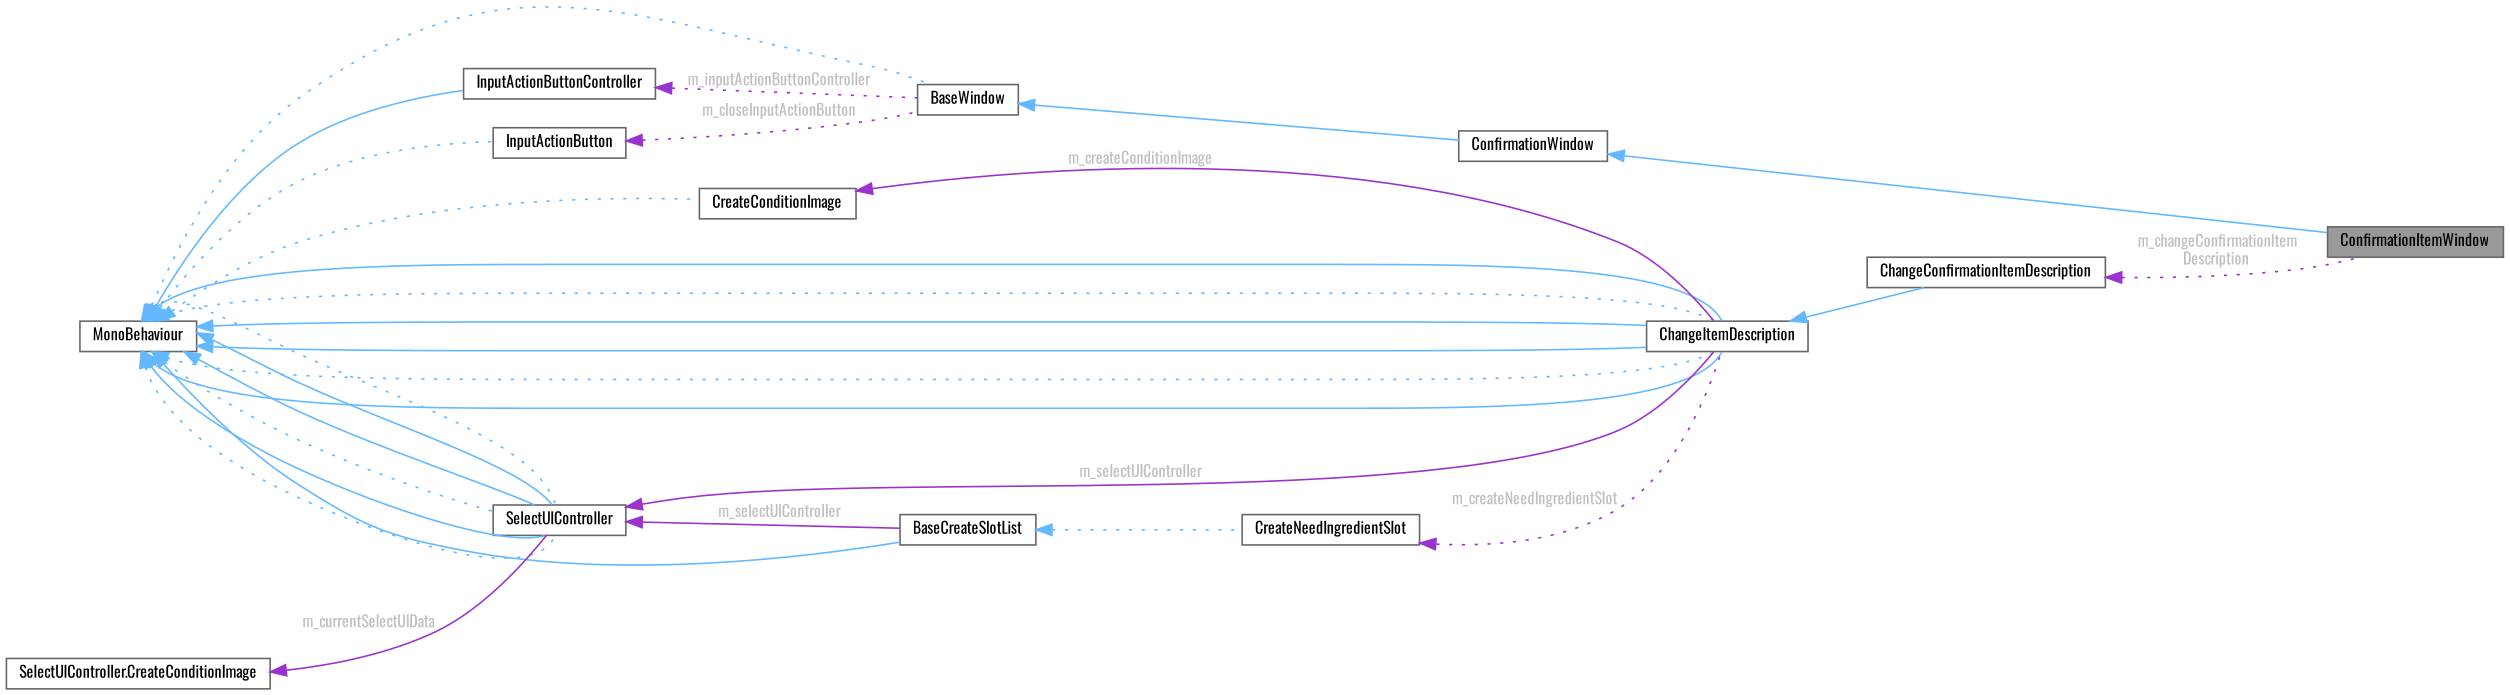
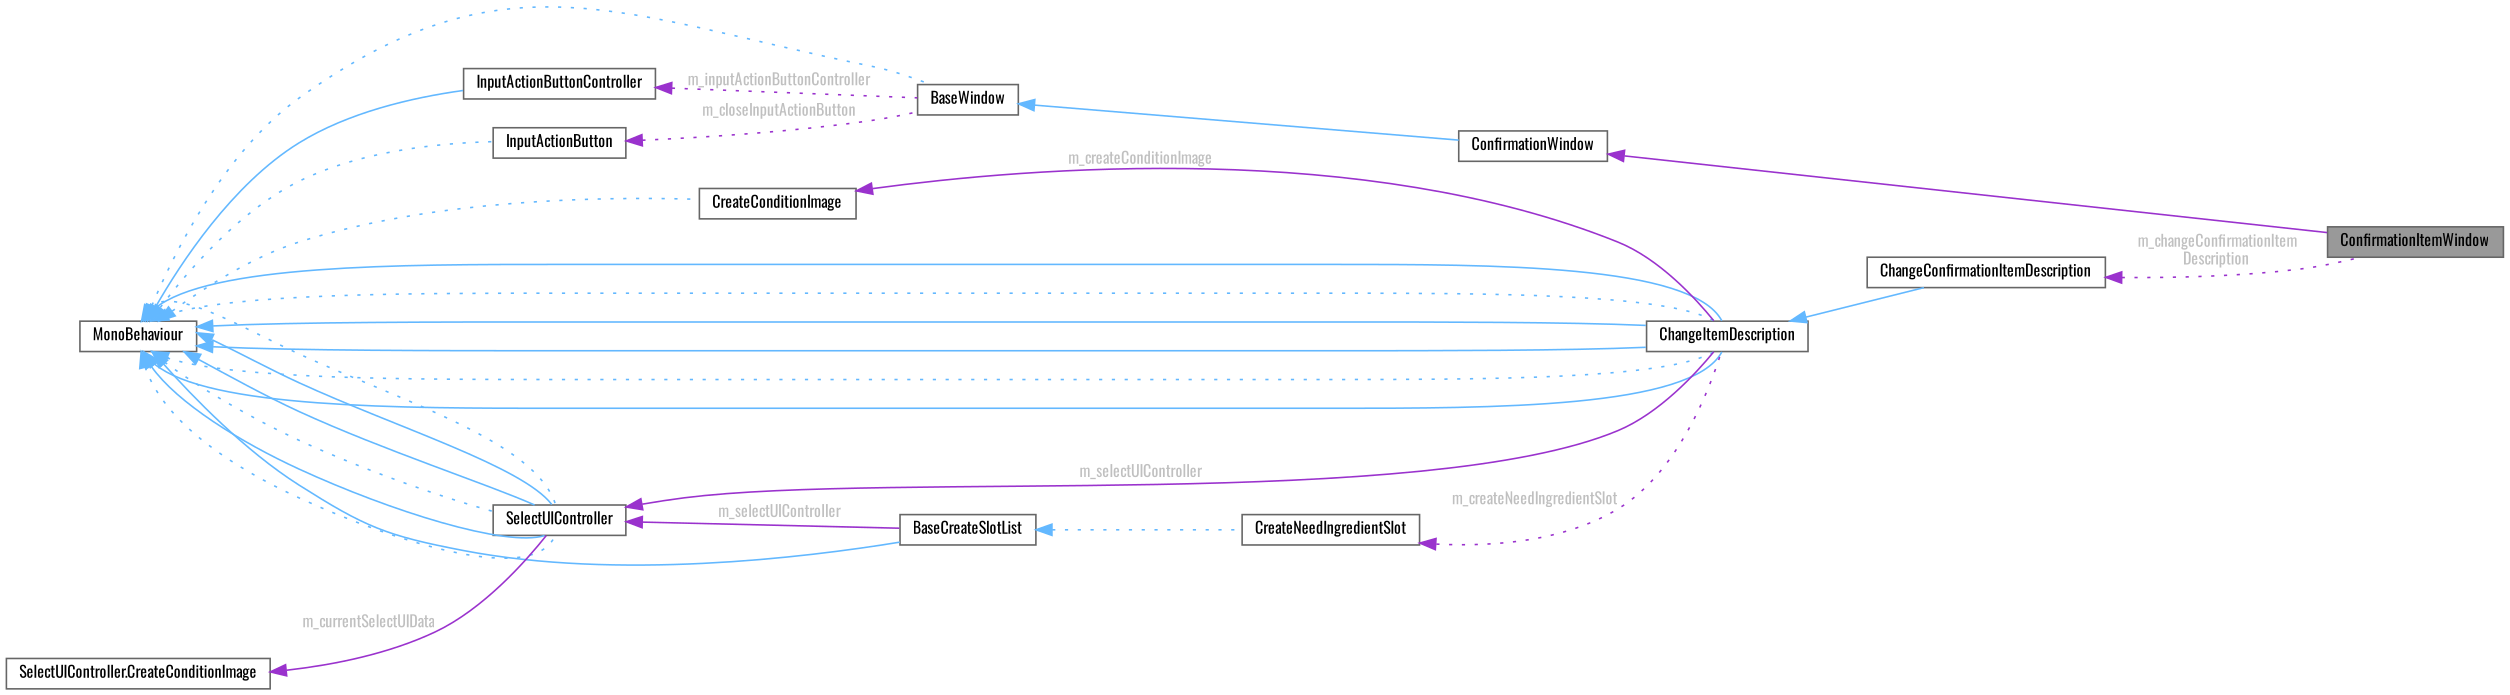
edge "ConfirmationItemWindow" -> "ConfirmationWindow": color steelblue1 -> darkorchid3
